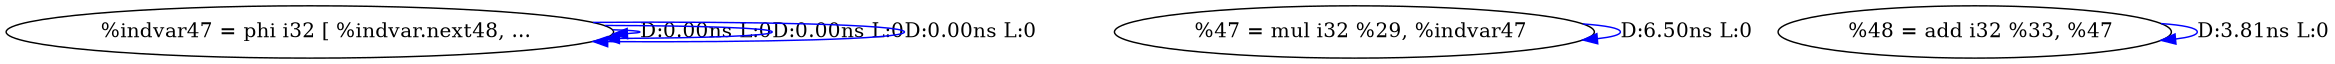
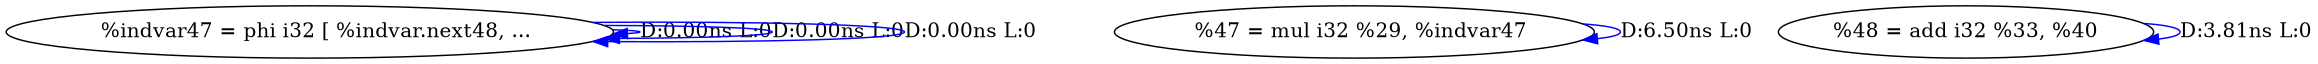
node "%48 = add i32 %33, %47": label "%48 = add i32 %33, %47" -> "%48 = add i32 %33, %40"
